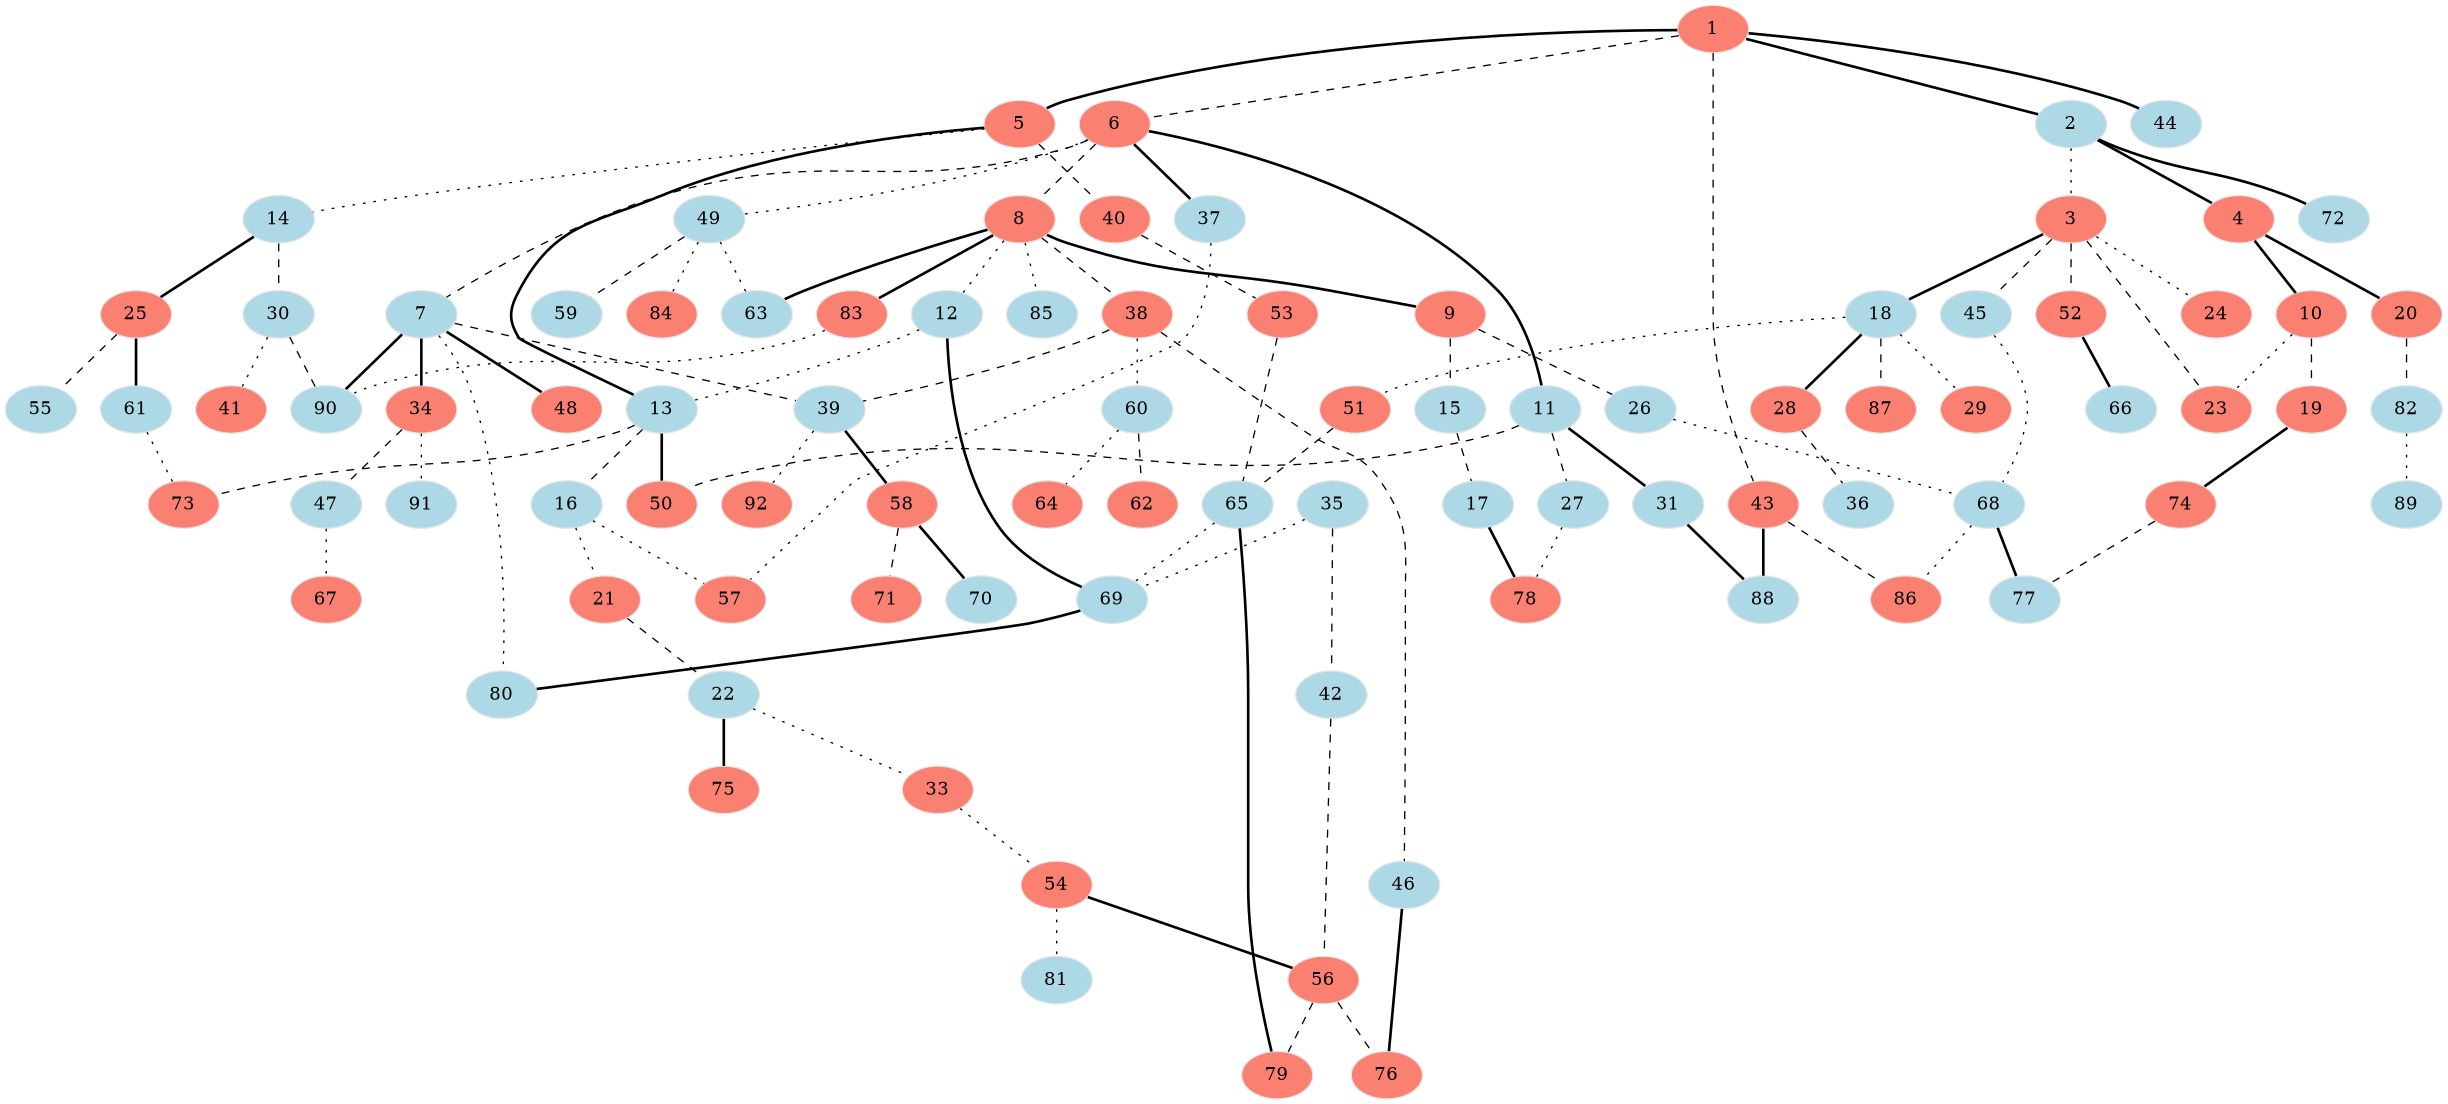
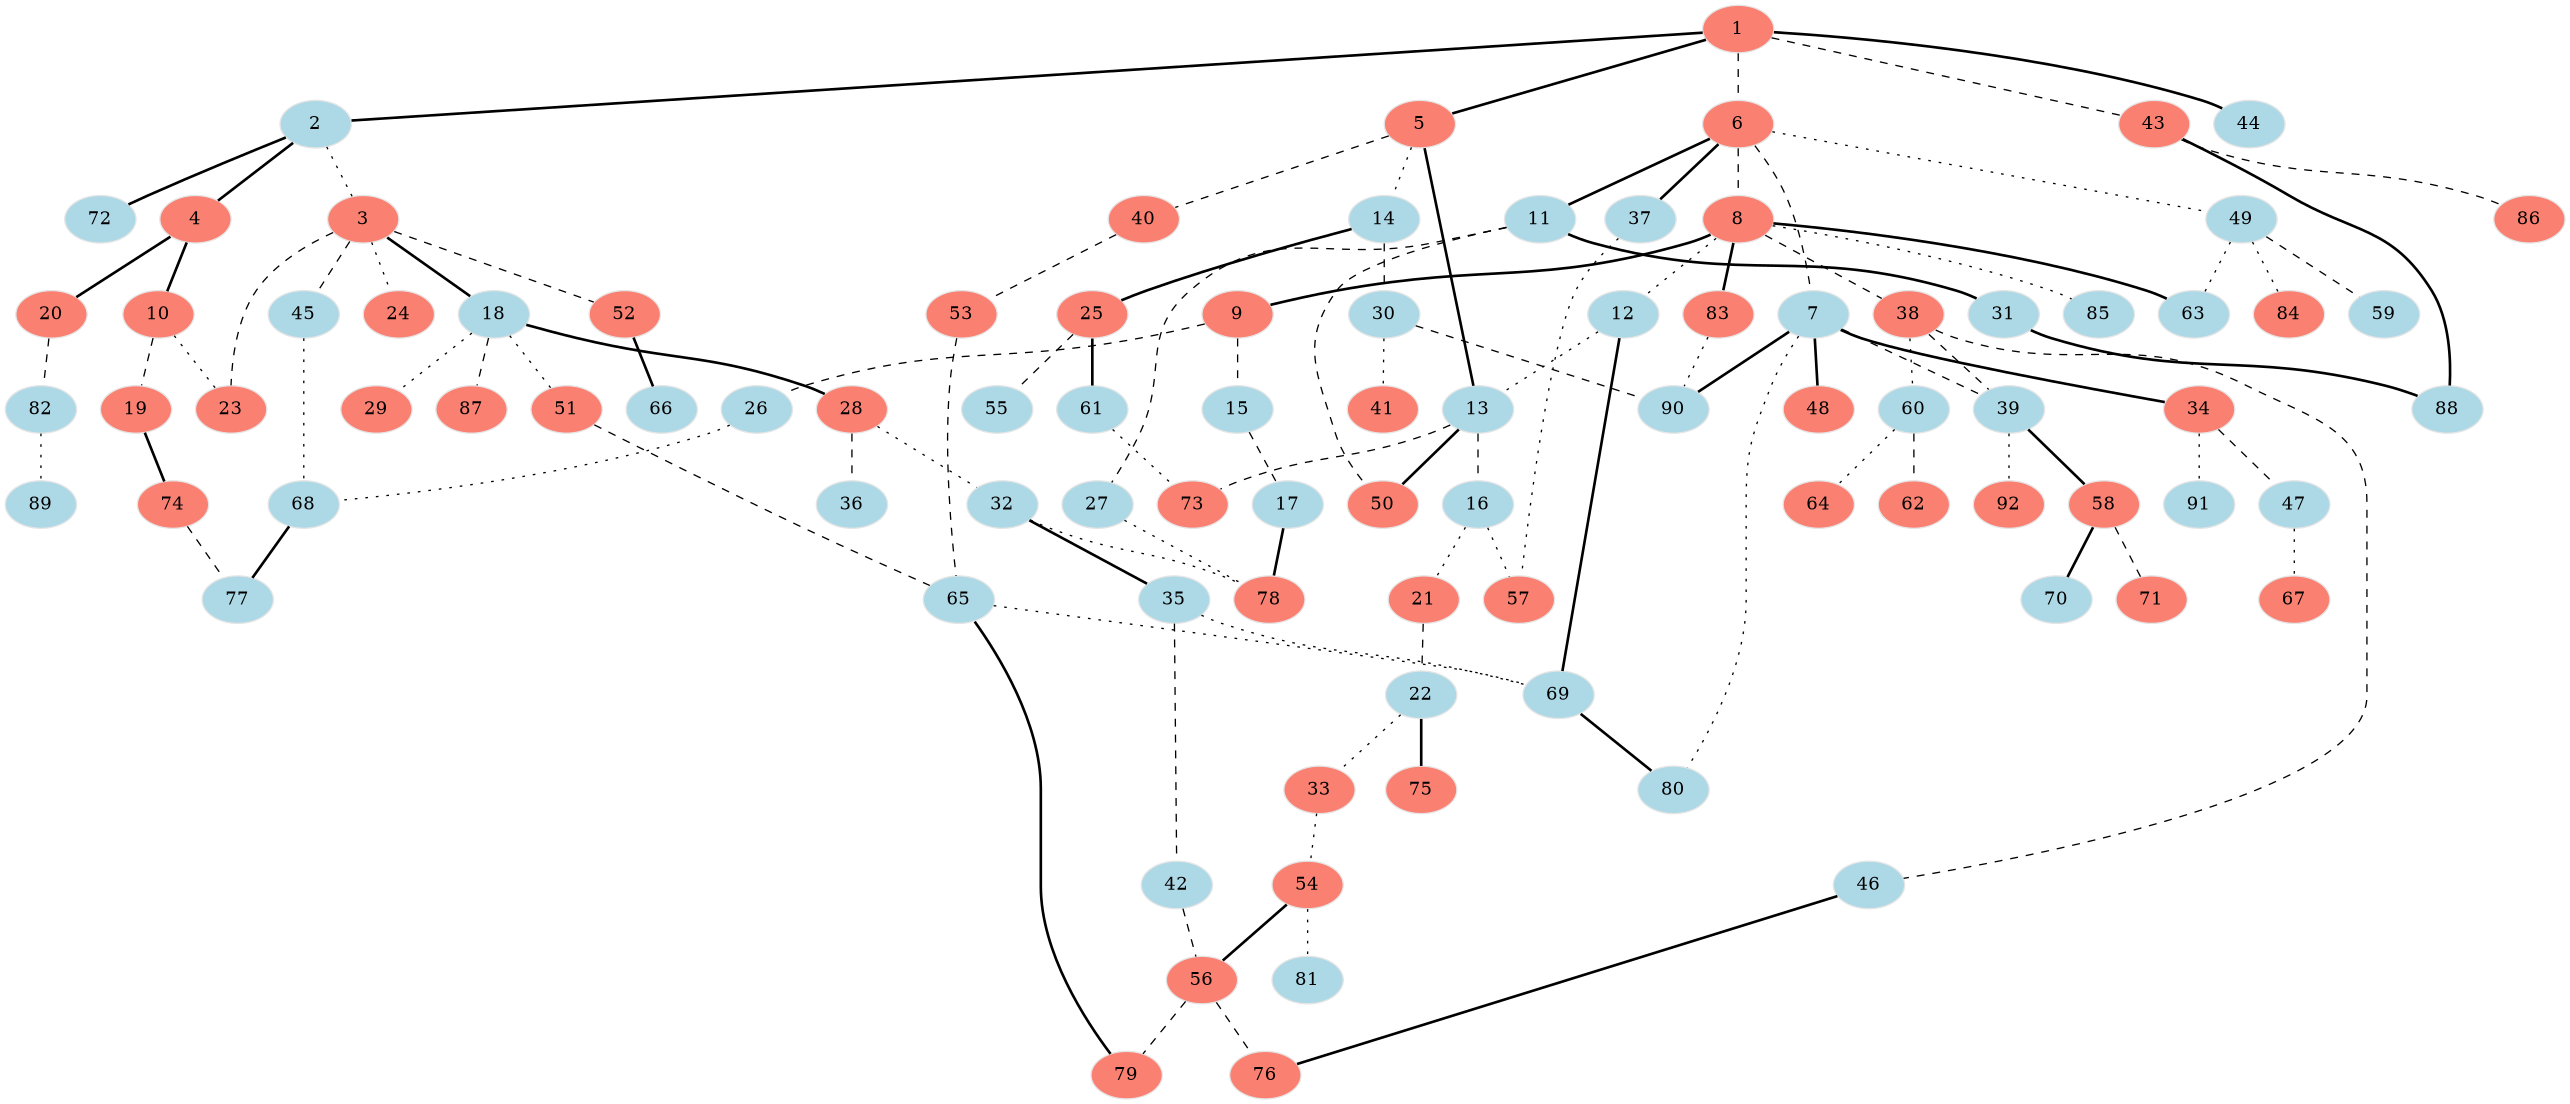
node "32": added
edge "68" -- "86": removed
